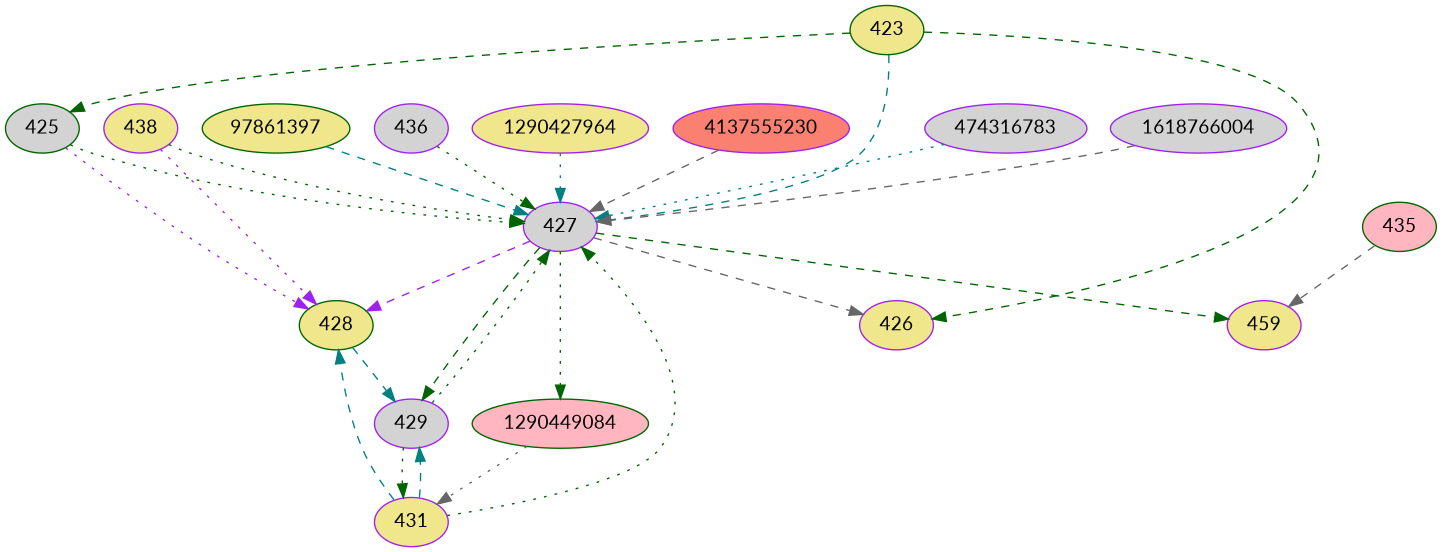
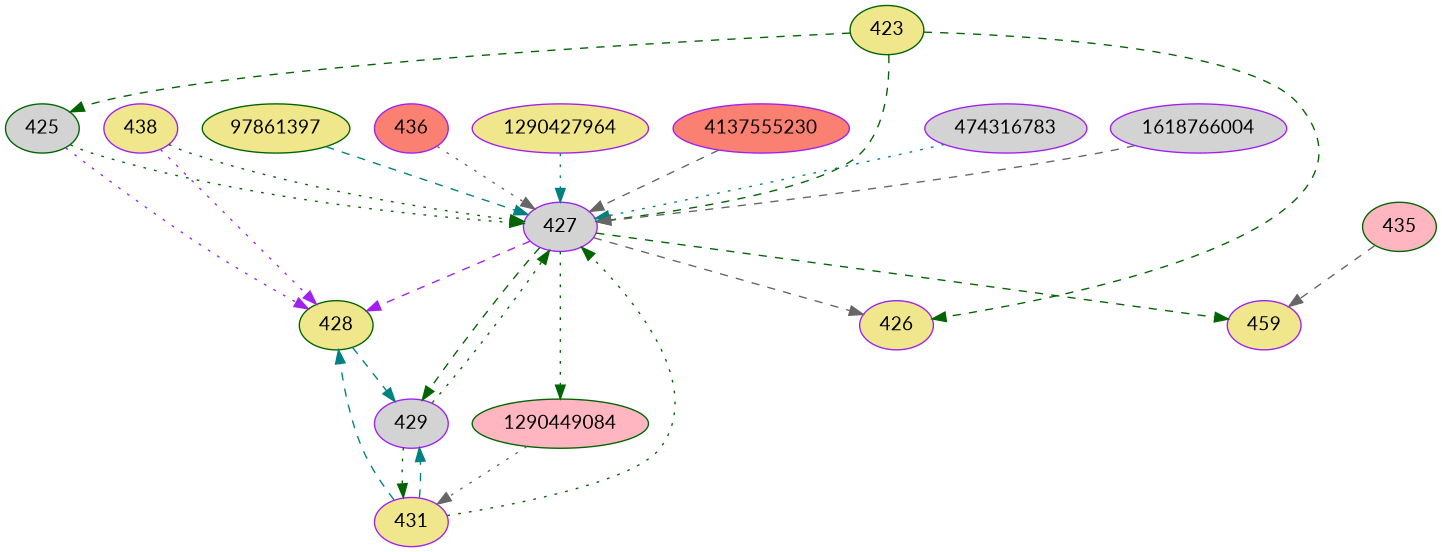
node "436": fillcolor lightgrey -> salmon
edge "436" -> "427": color darkgreen -> gray40
edge "423" -> "427": color teal -> darkgreen
